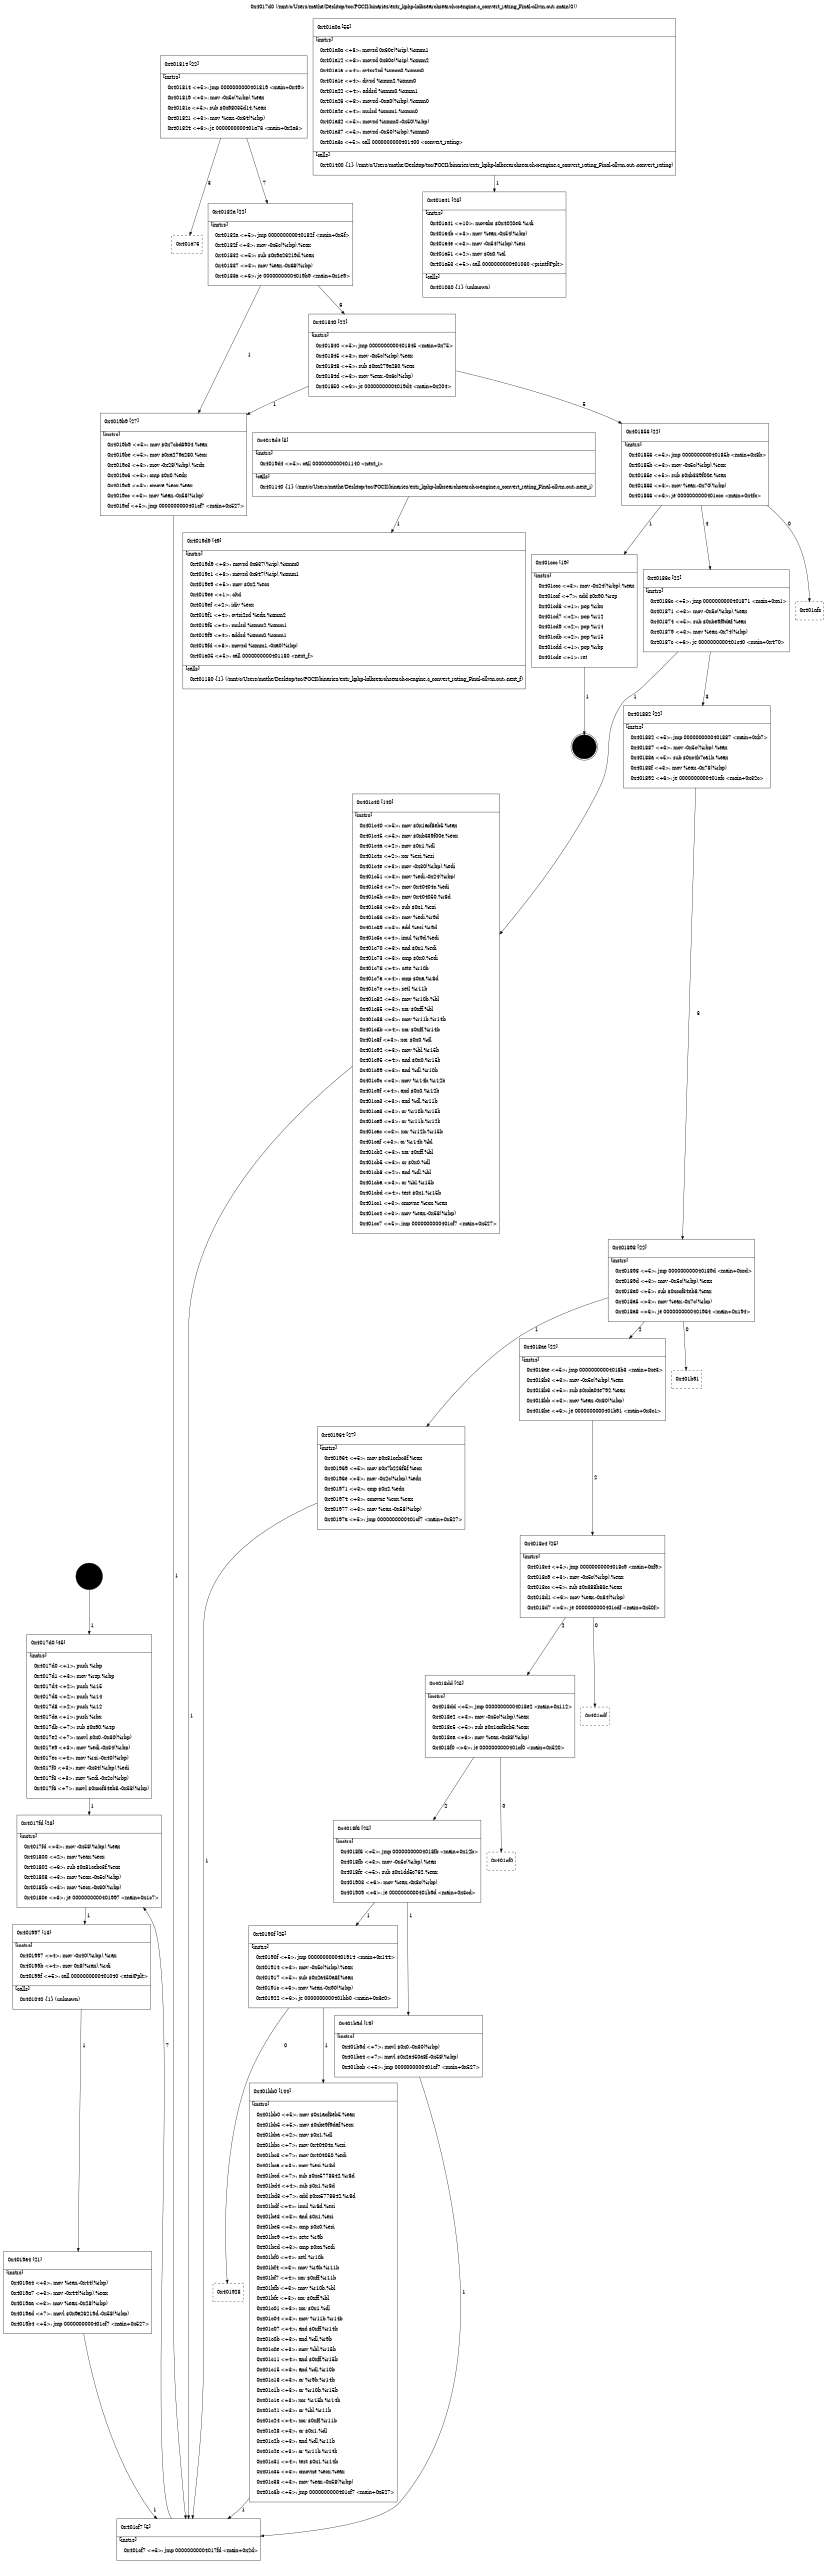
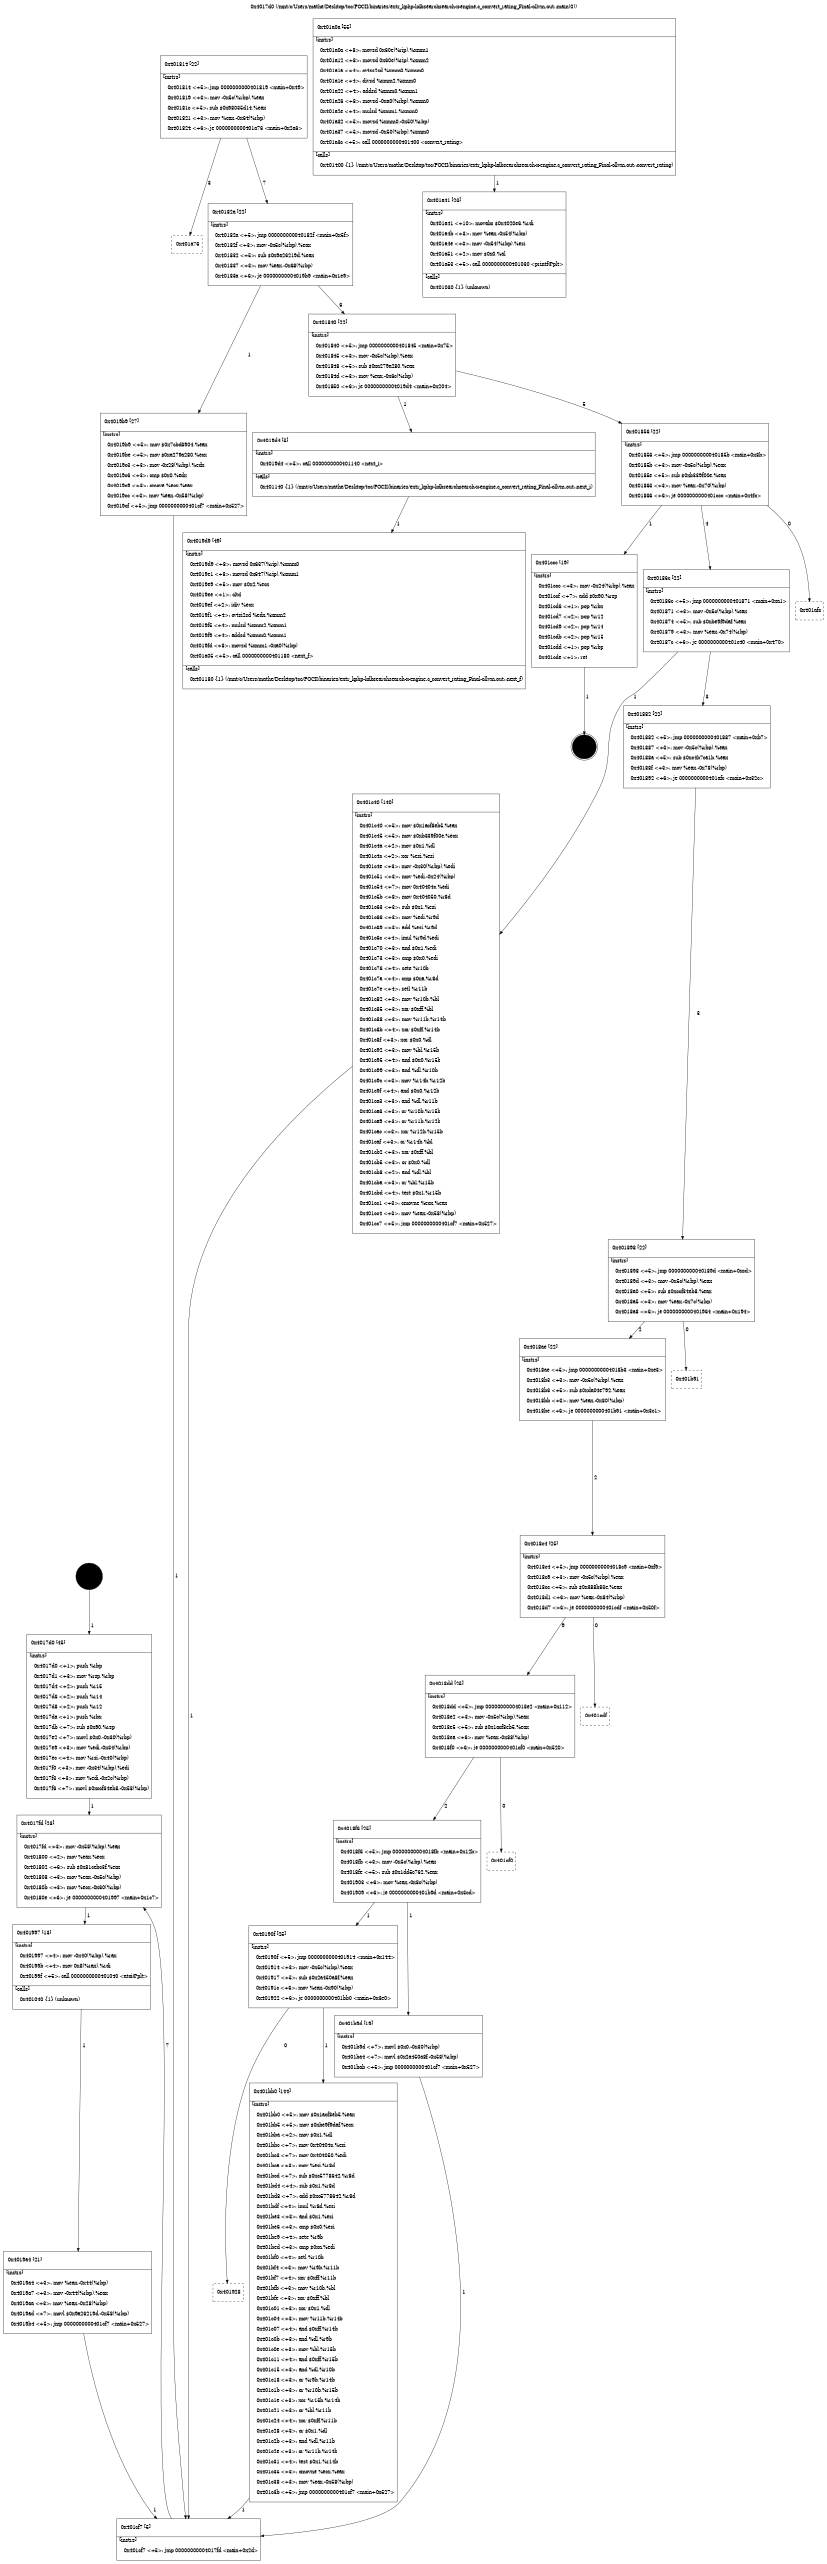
edge "0x401840 [22]" -> "0x4019b9 [27]": now "0x401840 [22]" -> "0x4019d4 [5]"
node "0x401964 [27]": removed
edge "0x4018c4 [25]" -> "0x4018dd [25]": label " 2" -> " 9"
